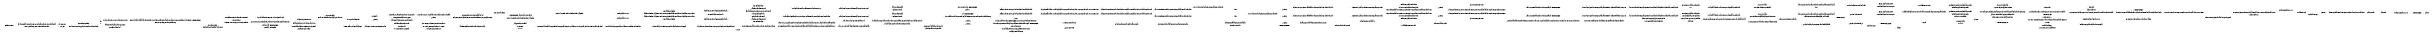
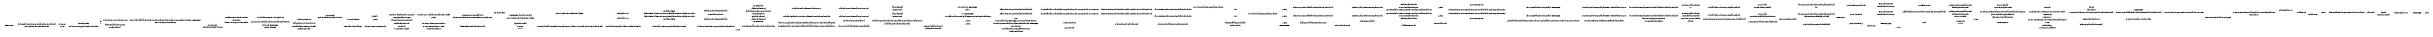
node "Siempre estoy aquí si me necesitas.": added
node "Claramente.": label "Claramente." -> "Obviamente."
